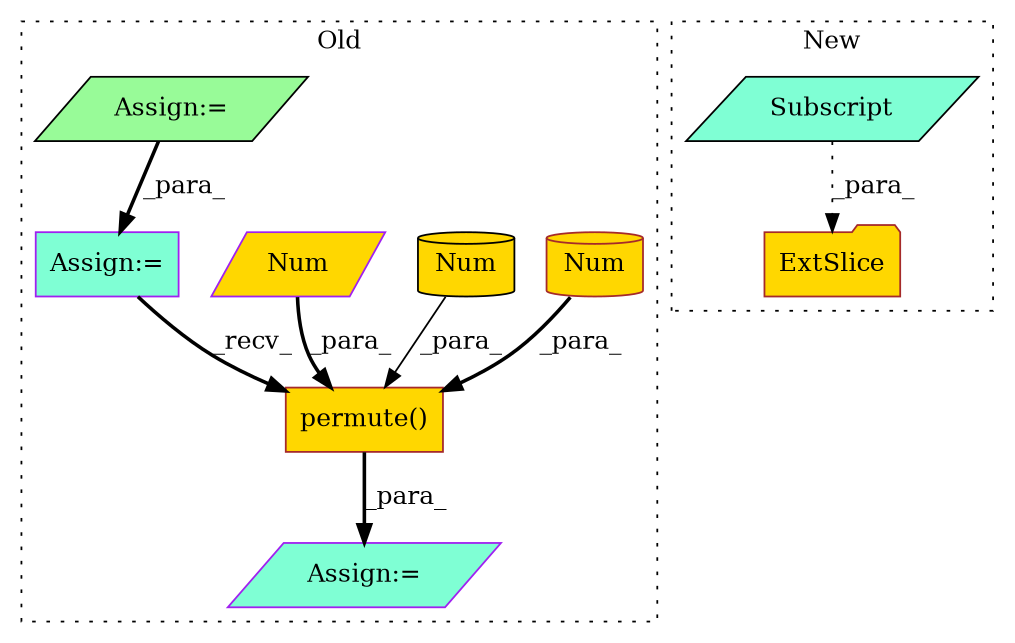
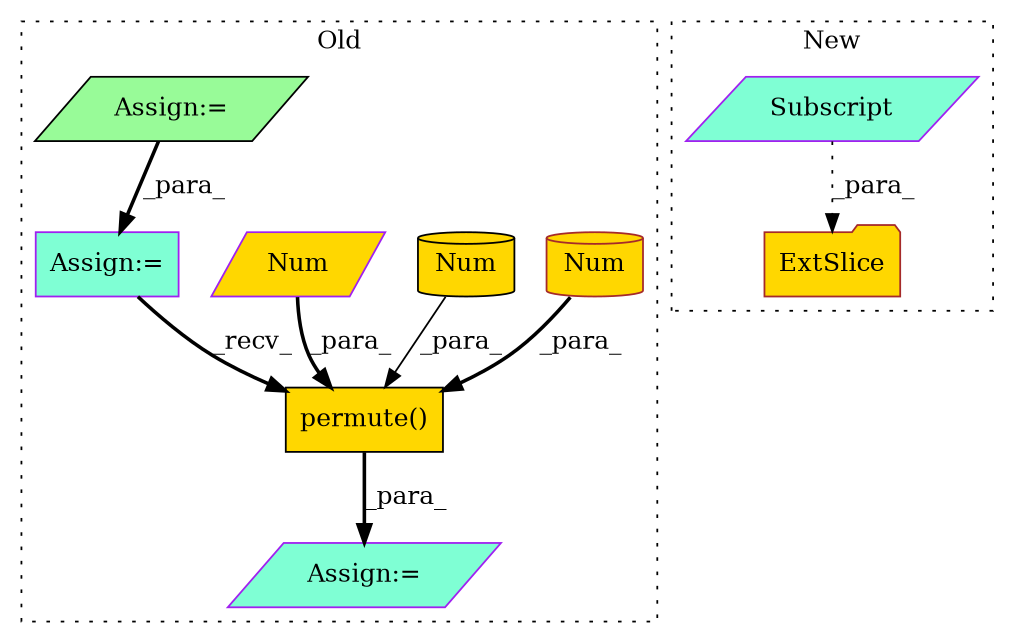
node "Subscript": color black -> purple
node "permute()": color brown -> black
